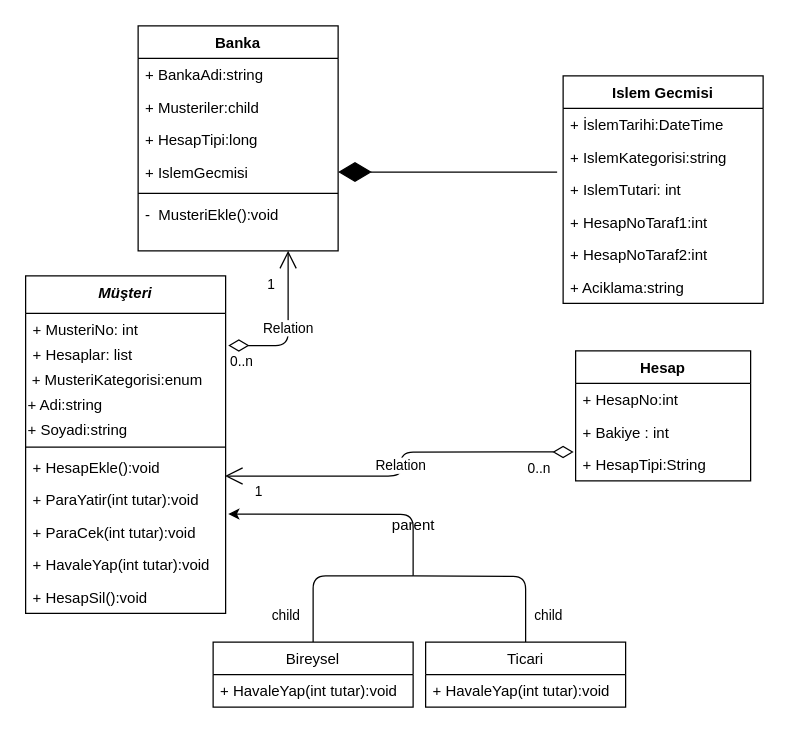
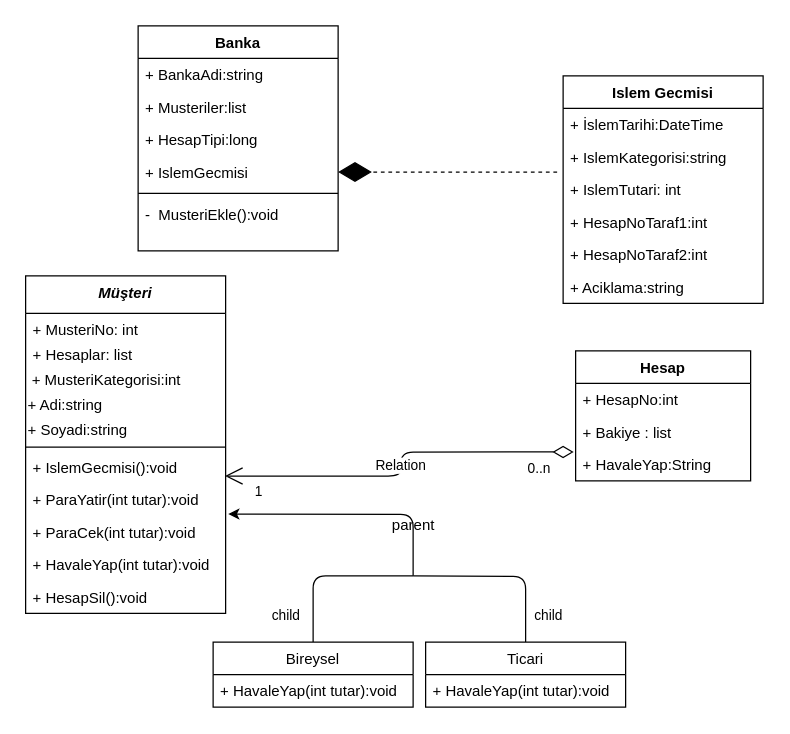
node "+ Musteriler:child": label "+ Musteriler:child" -> "+ Musteriler:list"
edge "+ IslemKategorisi:string" -> "+ IslemGecmisi": style solid -> dashed
edge "Banka" -- "+ Hesaplar: list": removed, labels "1", "Relation", "0..n"
node "+ MusteriKategorisi:enum": label "+ MusteriKategorisi:enum" -> "+ MusteriKategorisi:int"
node "+ Bakiye : int": label "+ Bakiye : int" -> "+ Bakiye : list"
node "+ HesapTipi:String": label "+ HesapTipi:String" -> "+ HavaleYap:String"
node "+ HesapEkle():void": label "+ HesapEkle():void" -> "+ IslemGecmisi():void"
